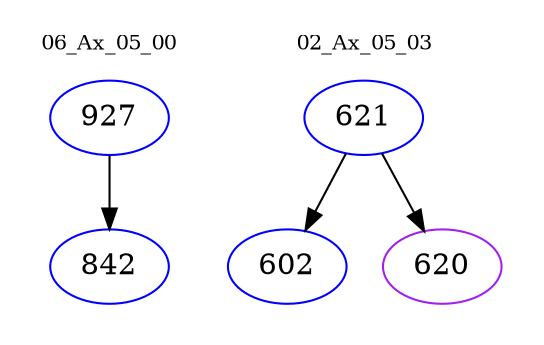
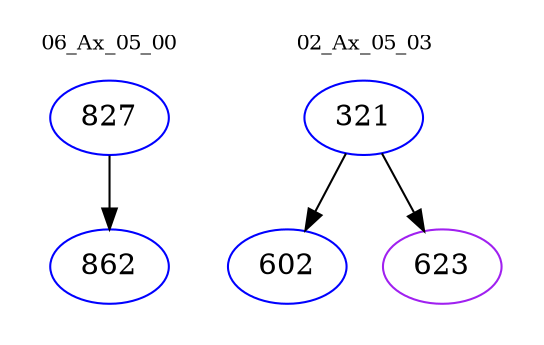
node "927": label "927" -> "827"
node "621": label "621" -> "321"
node "842": label "842" -> "862"
node "620": label "620" -> "623"
